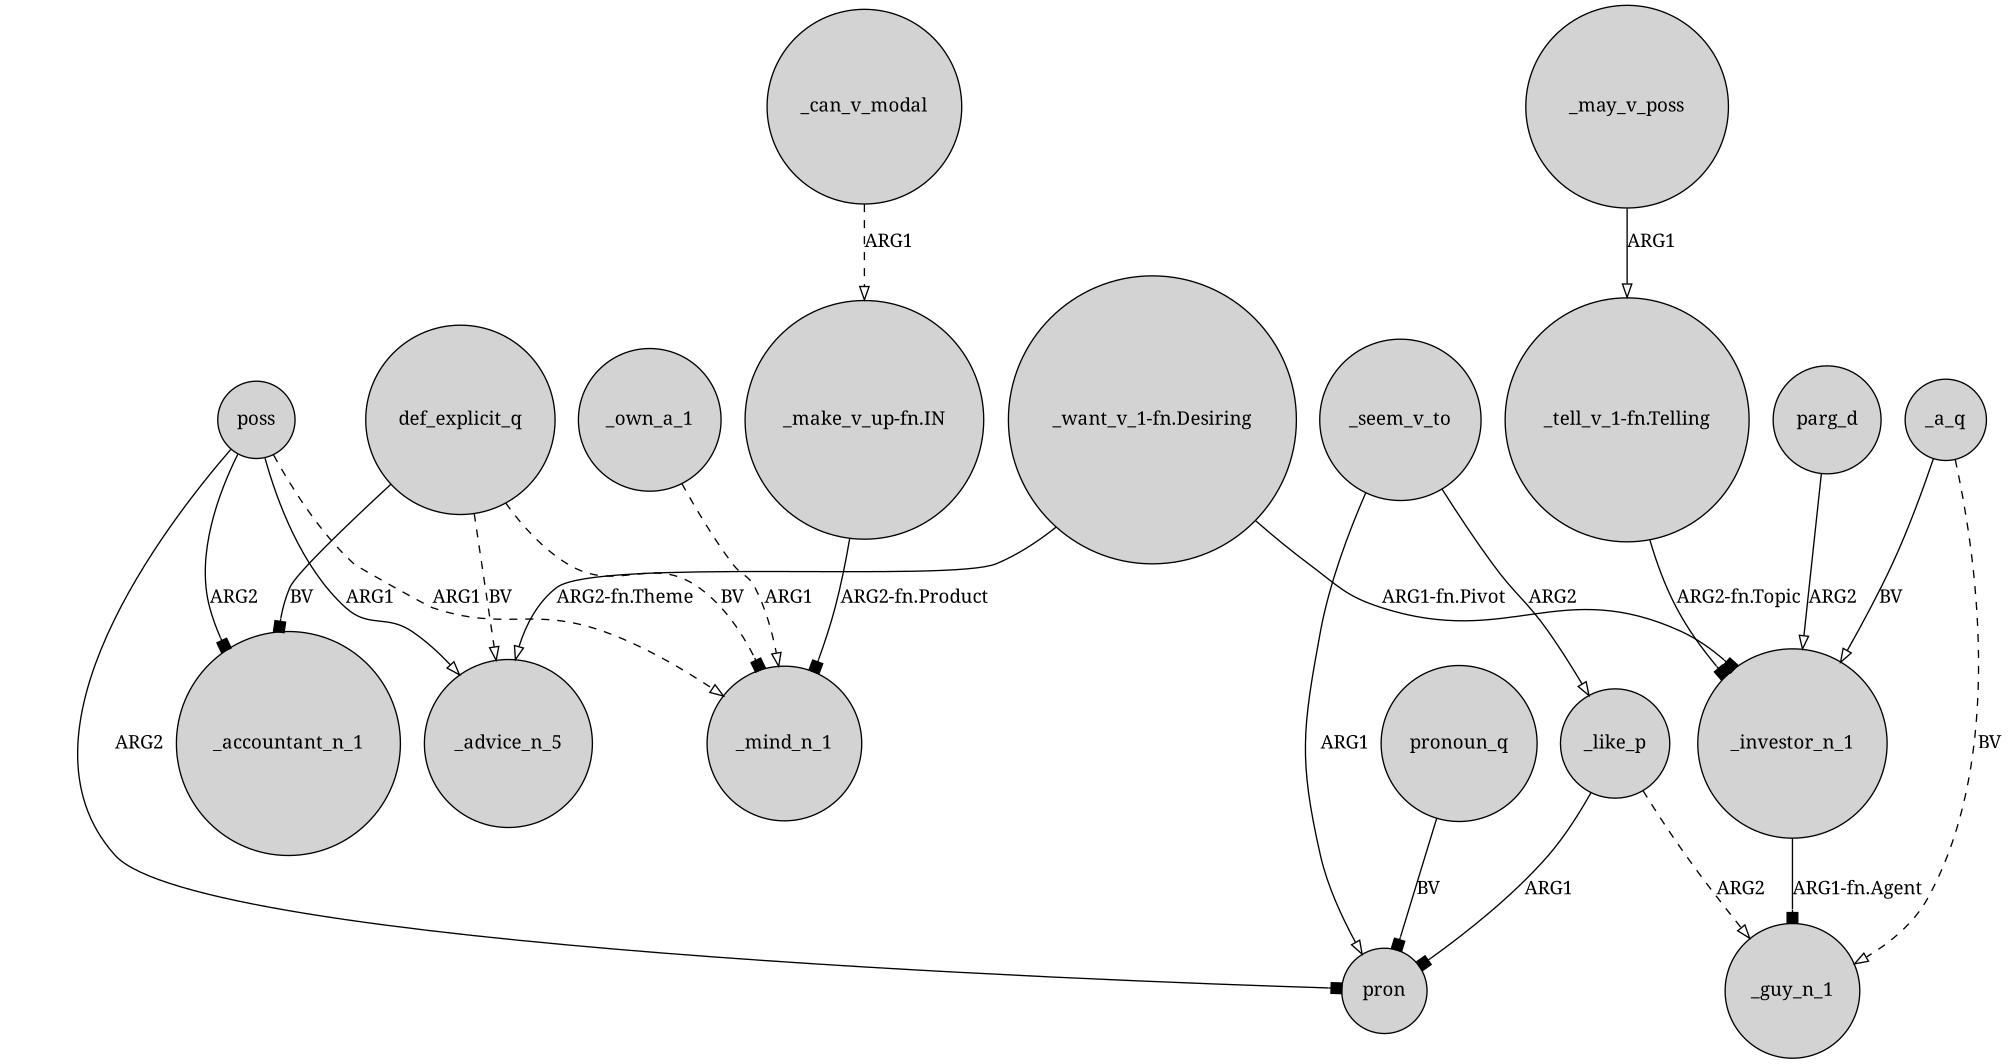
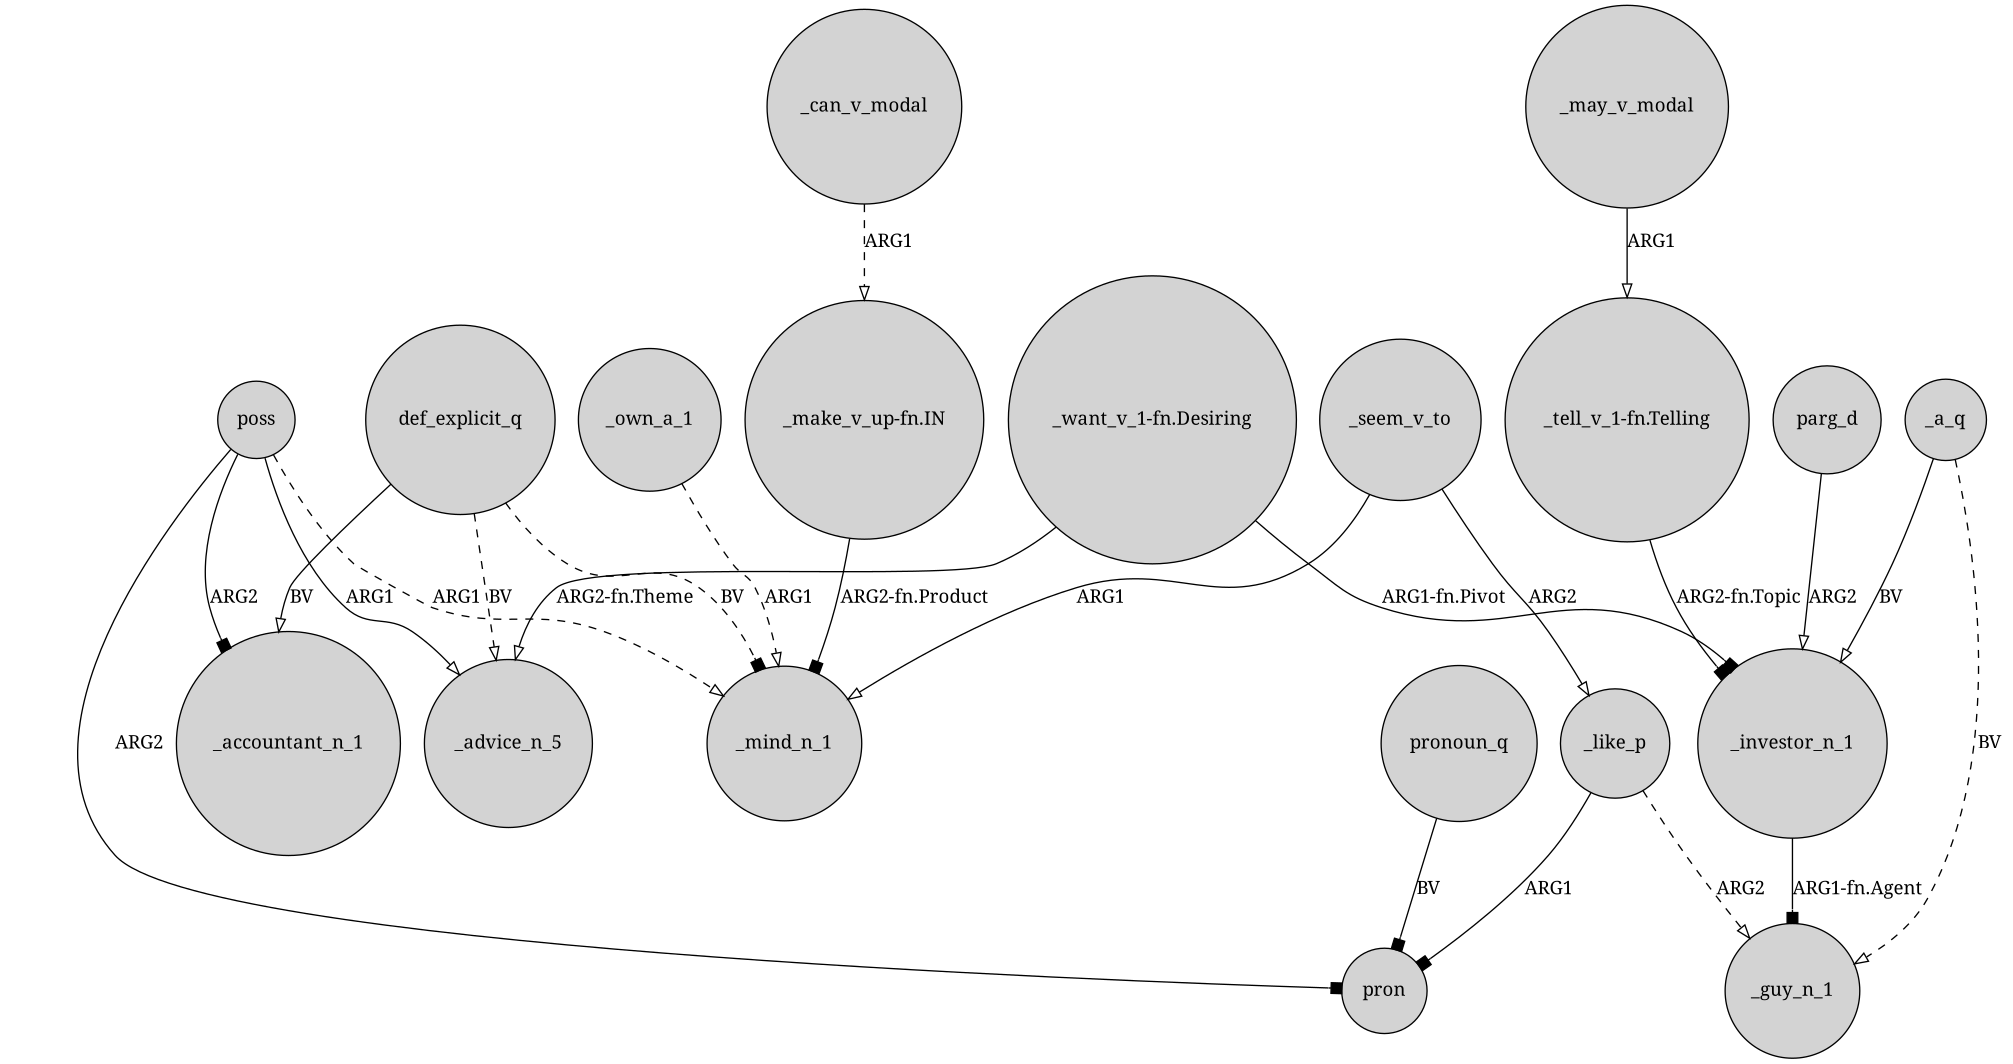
node "_may_v_poss": label "_may_v_poss" -> "_may_v_modal"
edge "def_explicit_q" -> "_accountant_n_1": arrowhead box -> onormal
edge "_seem_v_to" -> "pron": now "_seem_v_to" -> "_mind_n_1"
